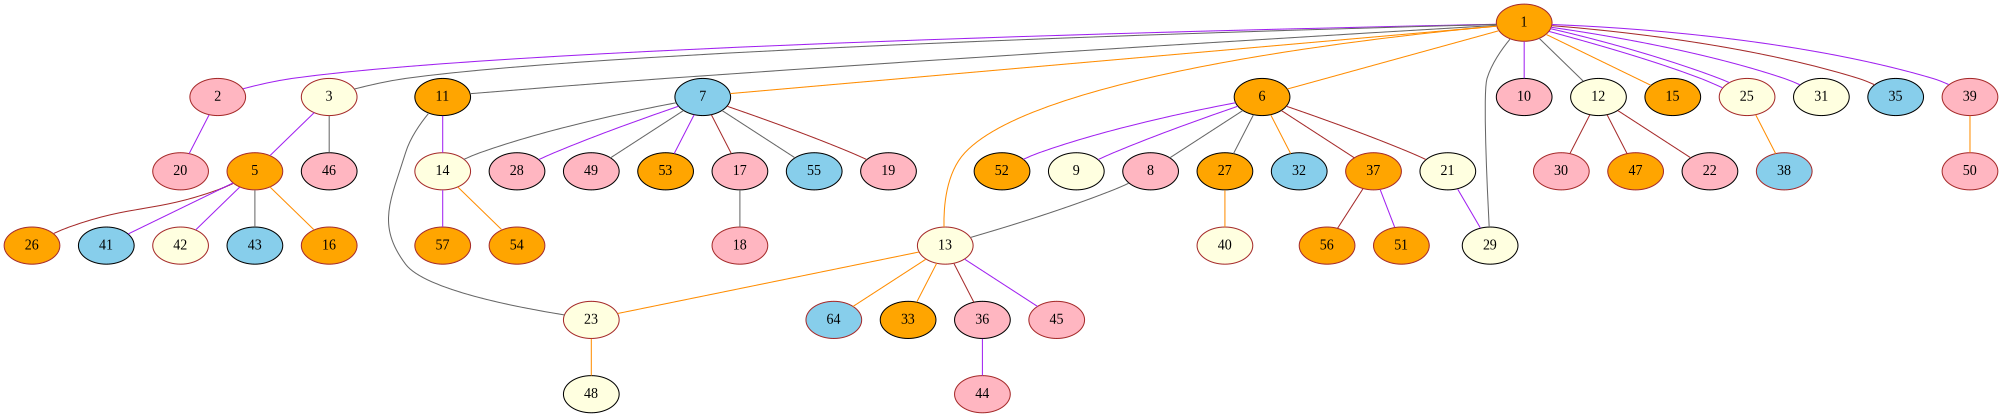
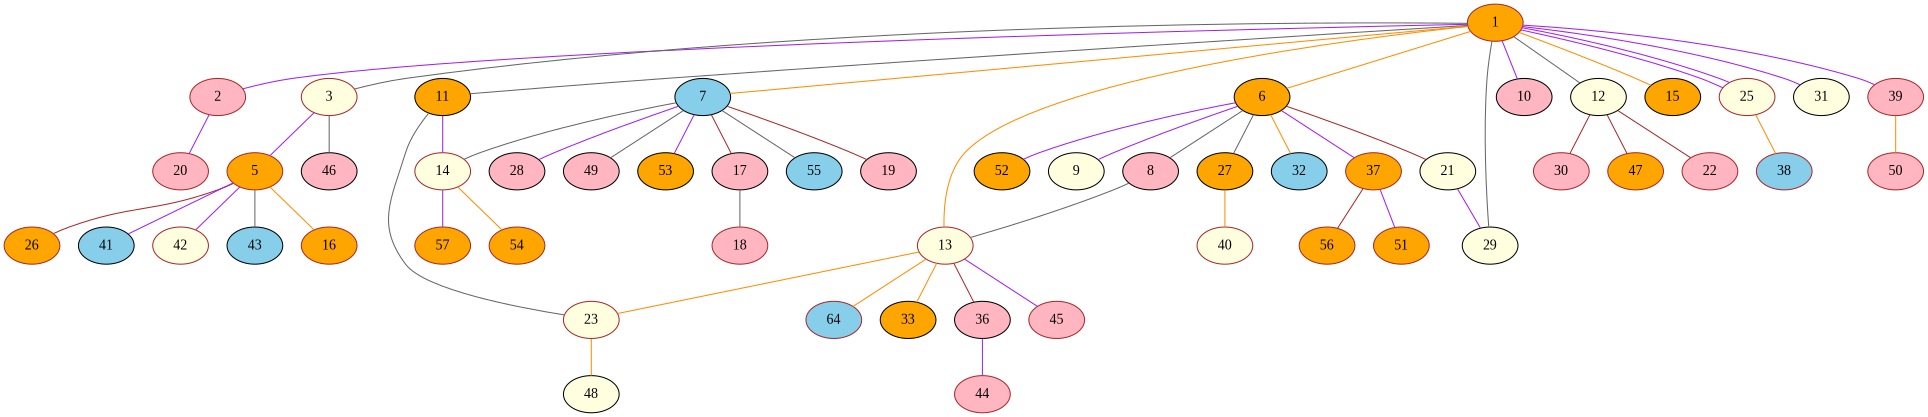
node "35": removed
edge "6" -- "37": color brown -> purple
node "22": color black -> brown
